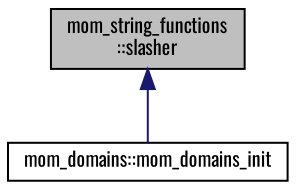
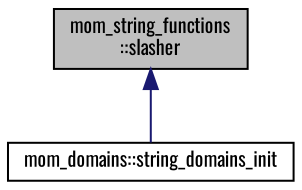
node "mom_domains::mom_domains_init": label "mom_domains::mom_domains_init" -> "mom_domains::string_domains_init"
